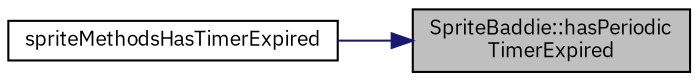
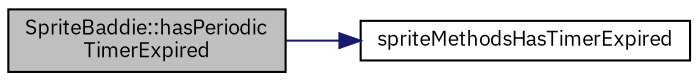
edge "spriteMethodsHasTimerExpired" -> "SpriteBaddie::hasPeriodic TimerExpired": reversed
